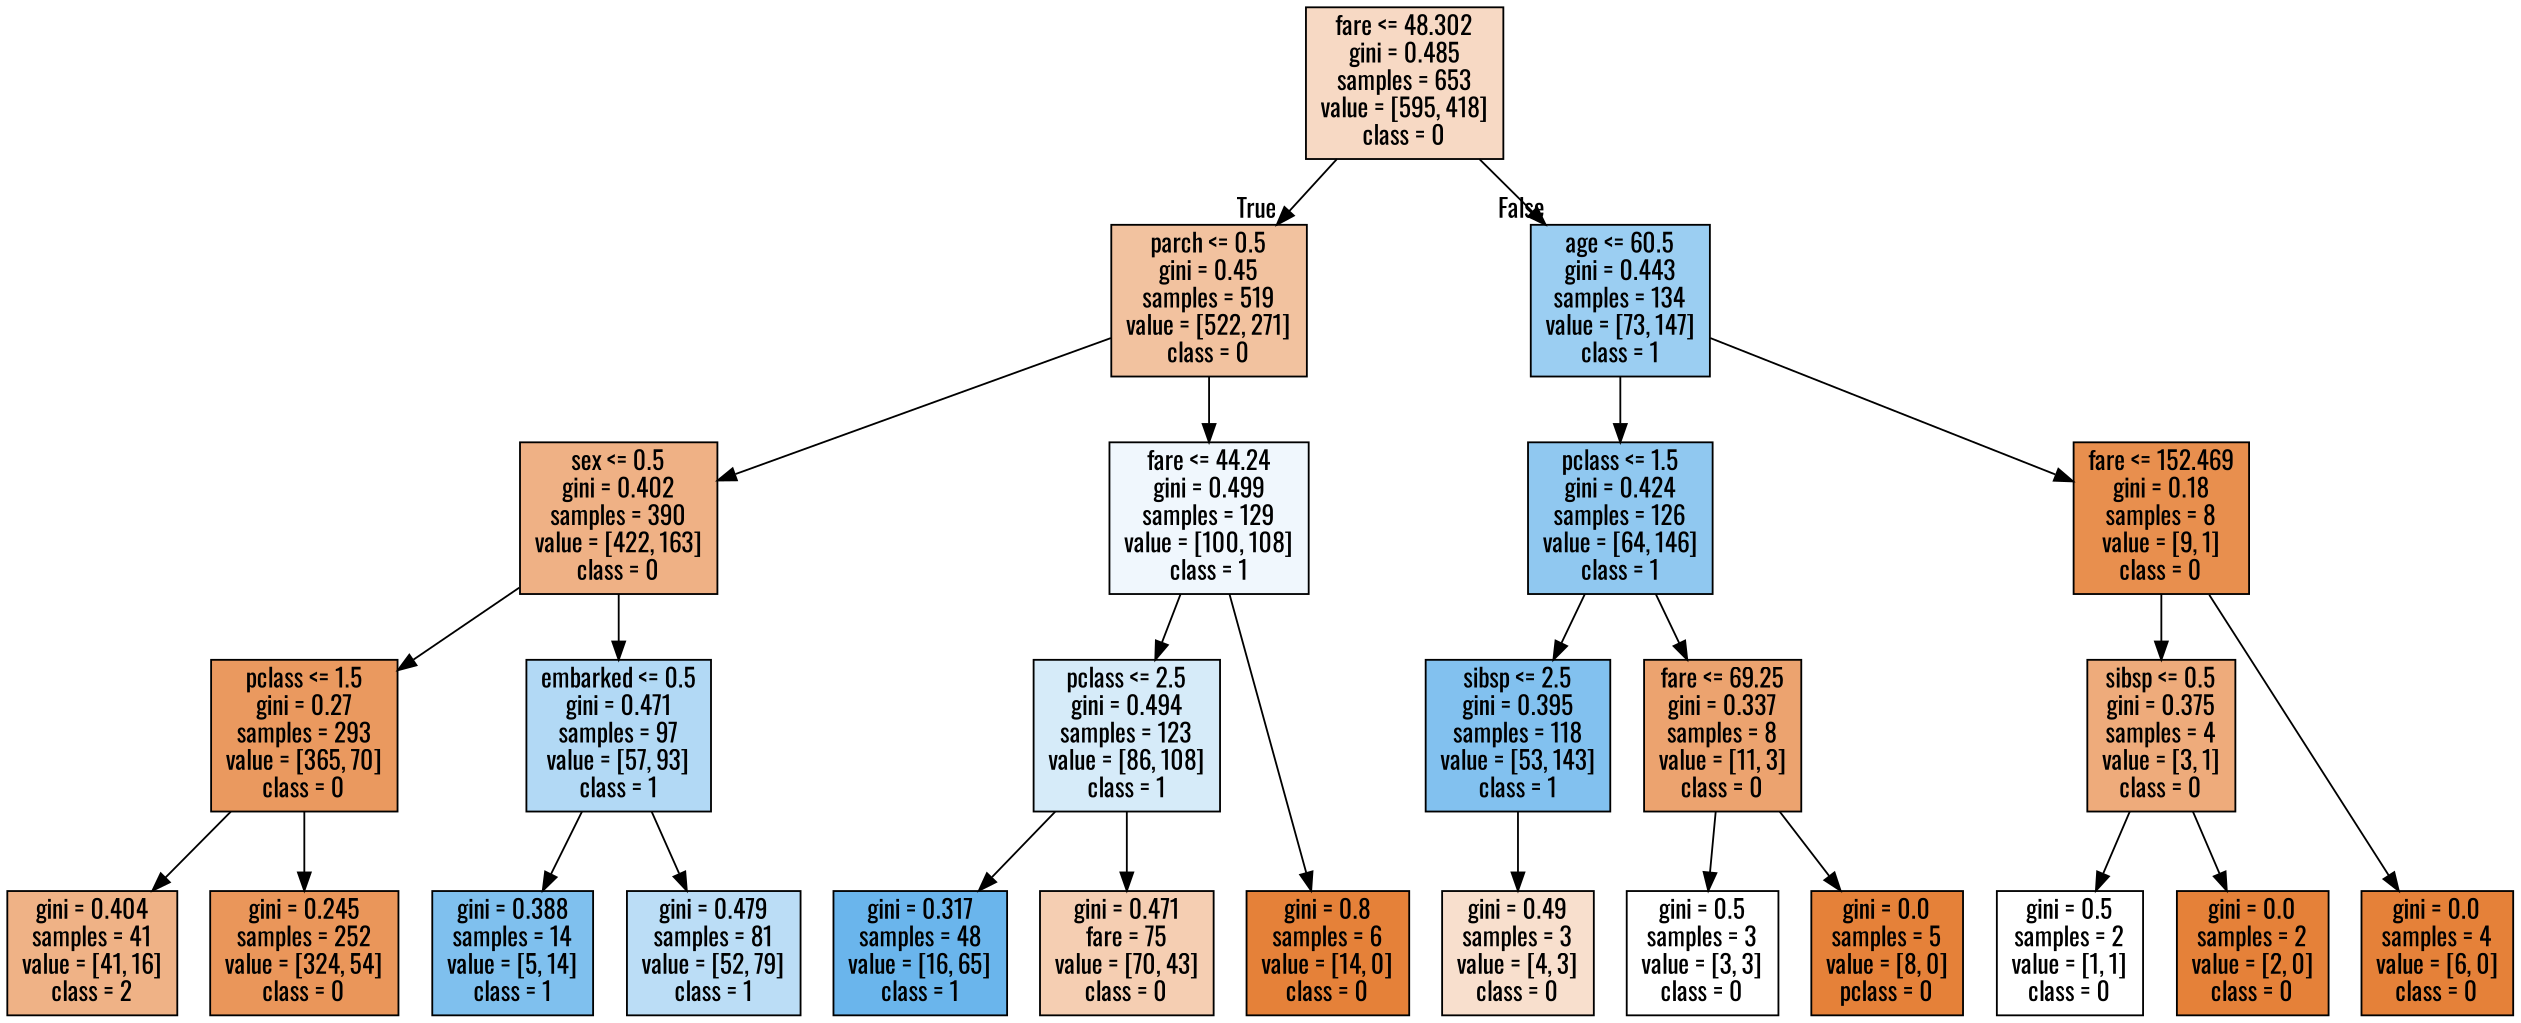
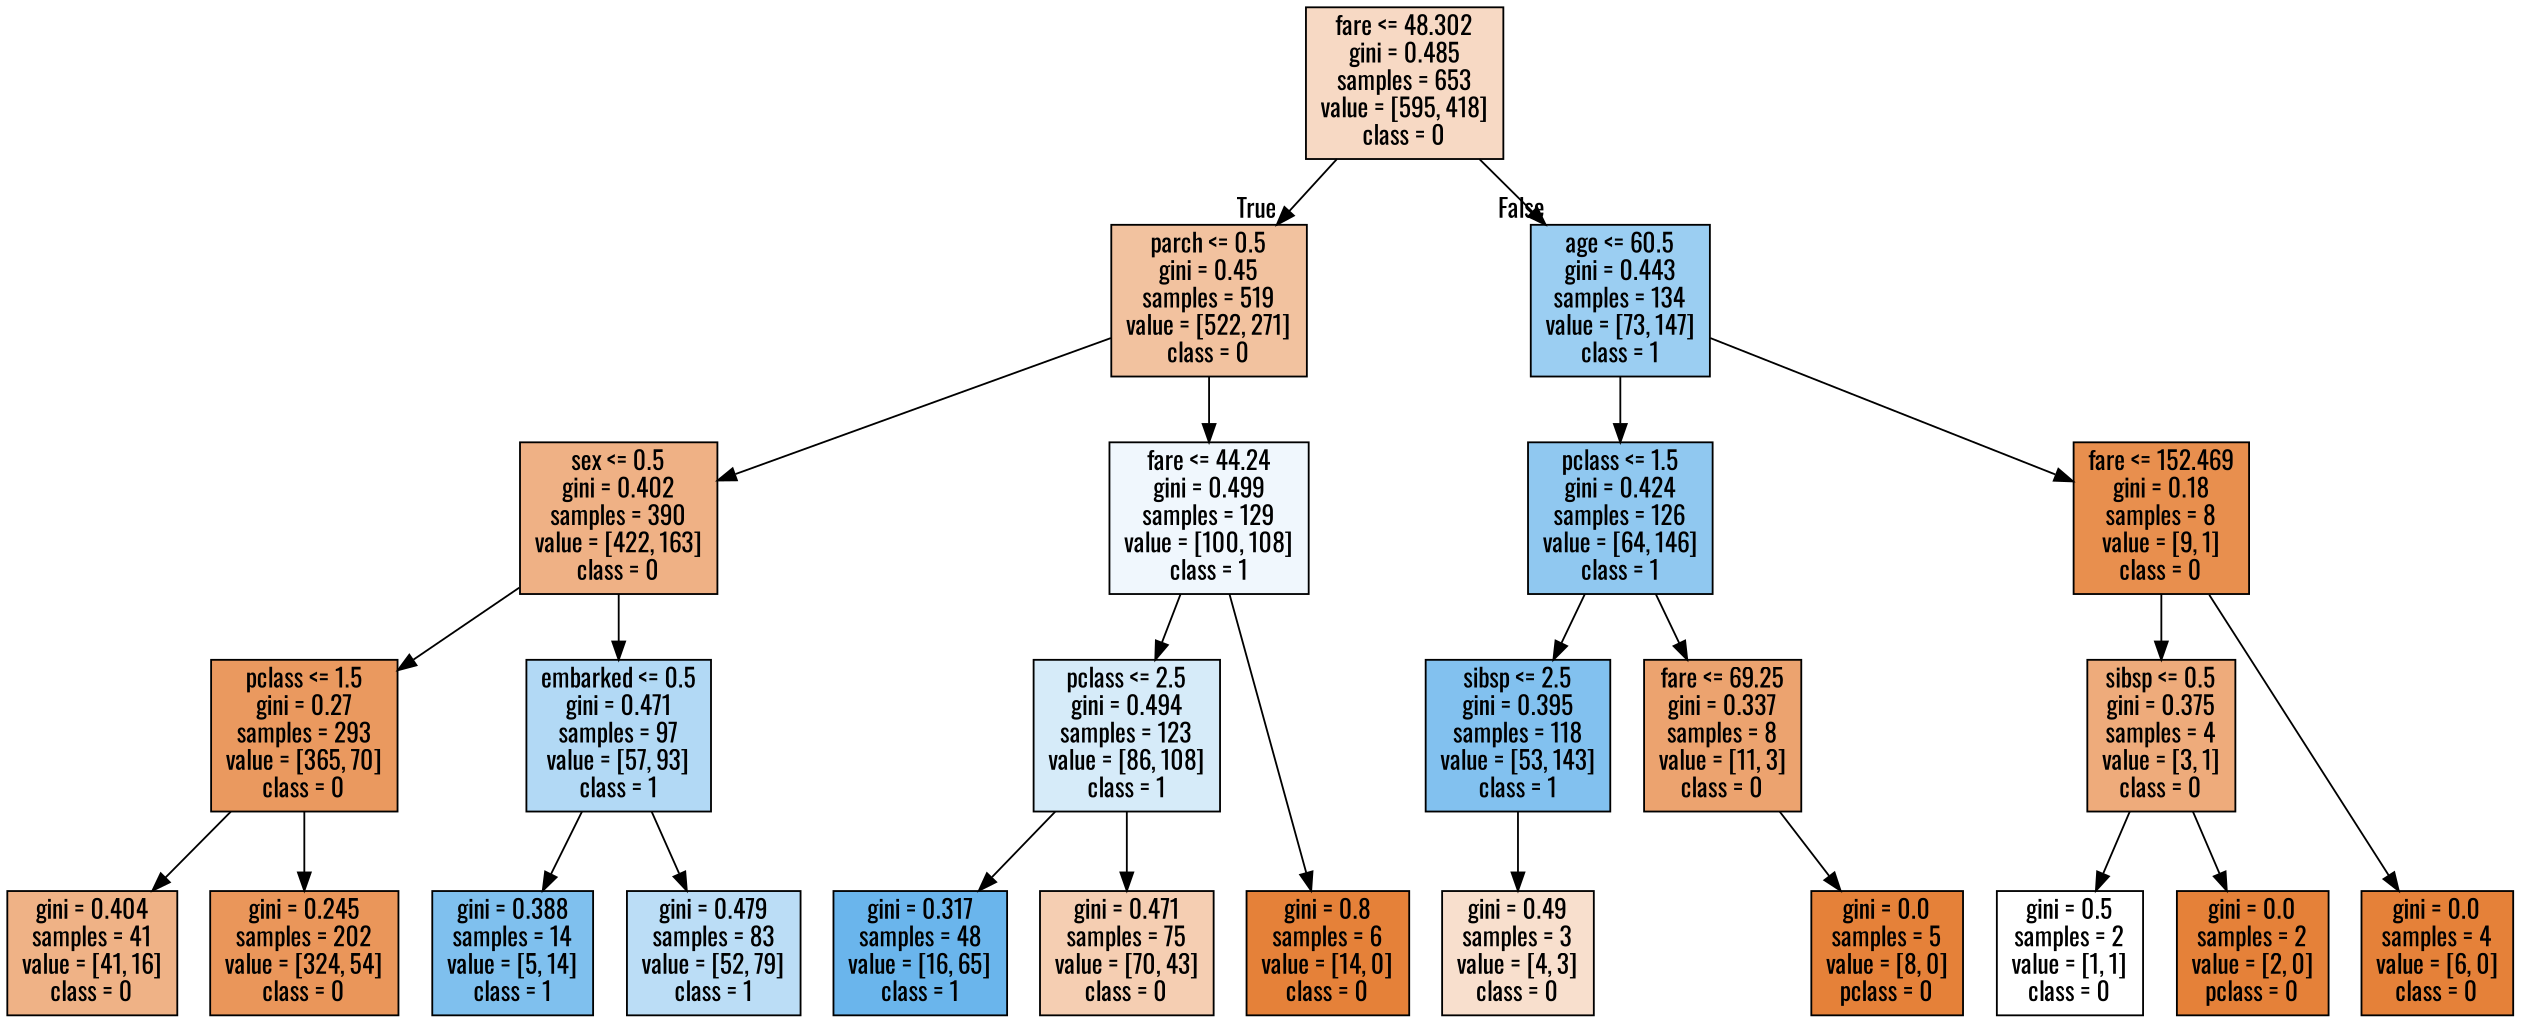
node "gini = 0.404 samples = 41 value = [41, 16] class = 2": label "gini = 0.404 samples = 41 value = [41, 16] class = 2" -> "gini = 0.404 samples = 41 value = [41, 16] class = 0"
node "gini = 0.245 samples = 252 value = [324, 54] class = 0": label "gini = 0.245 samples = 252 value = [324, 54] class = 0" -> "gini = 0.245 samples = 202 value = [324, 54] class = 0"
node "gini = 0.479 samples = 81 value = [52, 79] class = 1": label "gini = 0.479 samples = 81 value = [52, 79] class = 1" -> "gini = 0.479 samples = 83 value = [52, 79] class = 1"
node "gini = 0.471 fare = 75 value = [70, 43] class = 0": label "gini = 0.471 fare = 75 value = [70, 43] class = 0" -> "gini = 0.471 samples = 75 value = [70, 43] class = 0"
node "gini = 0.5 samples = 3 value = [3, 3] class = 0": removed
node "gini = 0.0 samples = 2 value = [2, 0] class = 0": label "gini = 0.0 samples = 2 value = [2, 0] class = 0" -> "gini = 0.0 samples = 2 value = [2, 0] pclass = 0"
